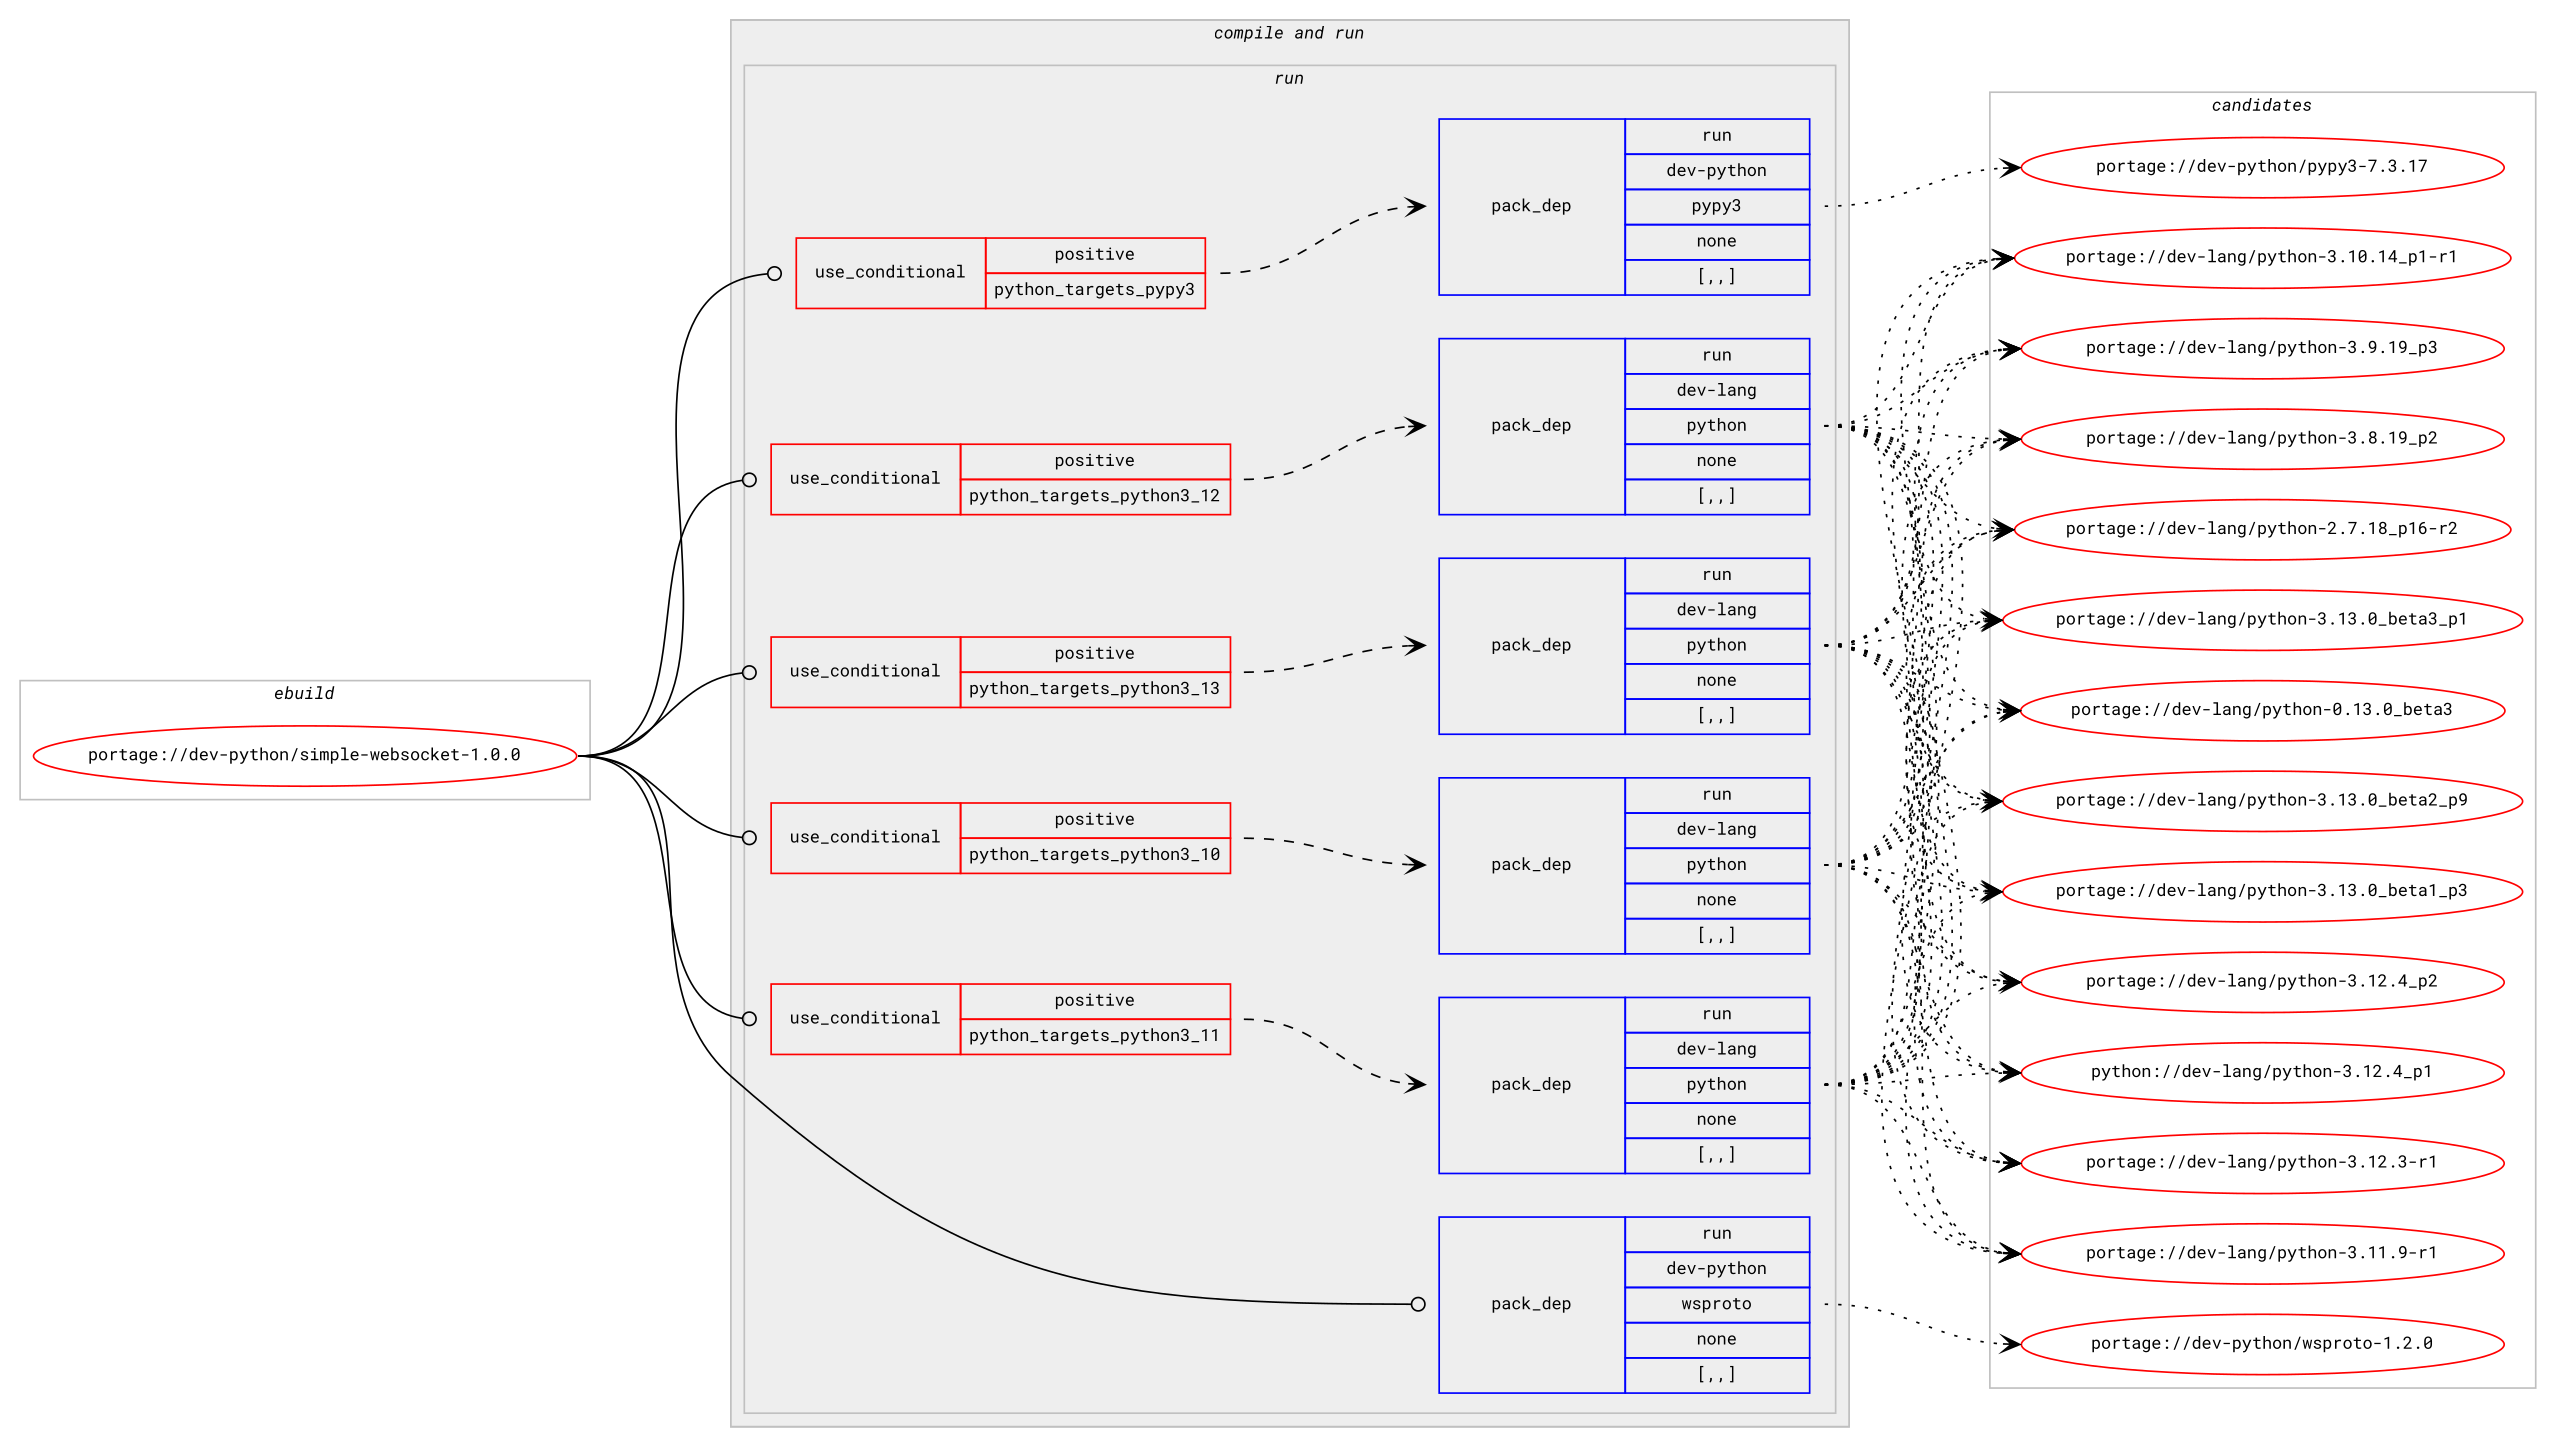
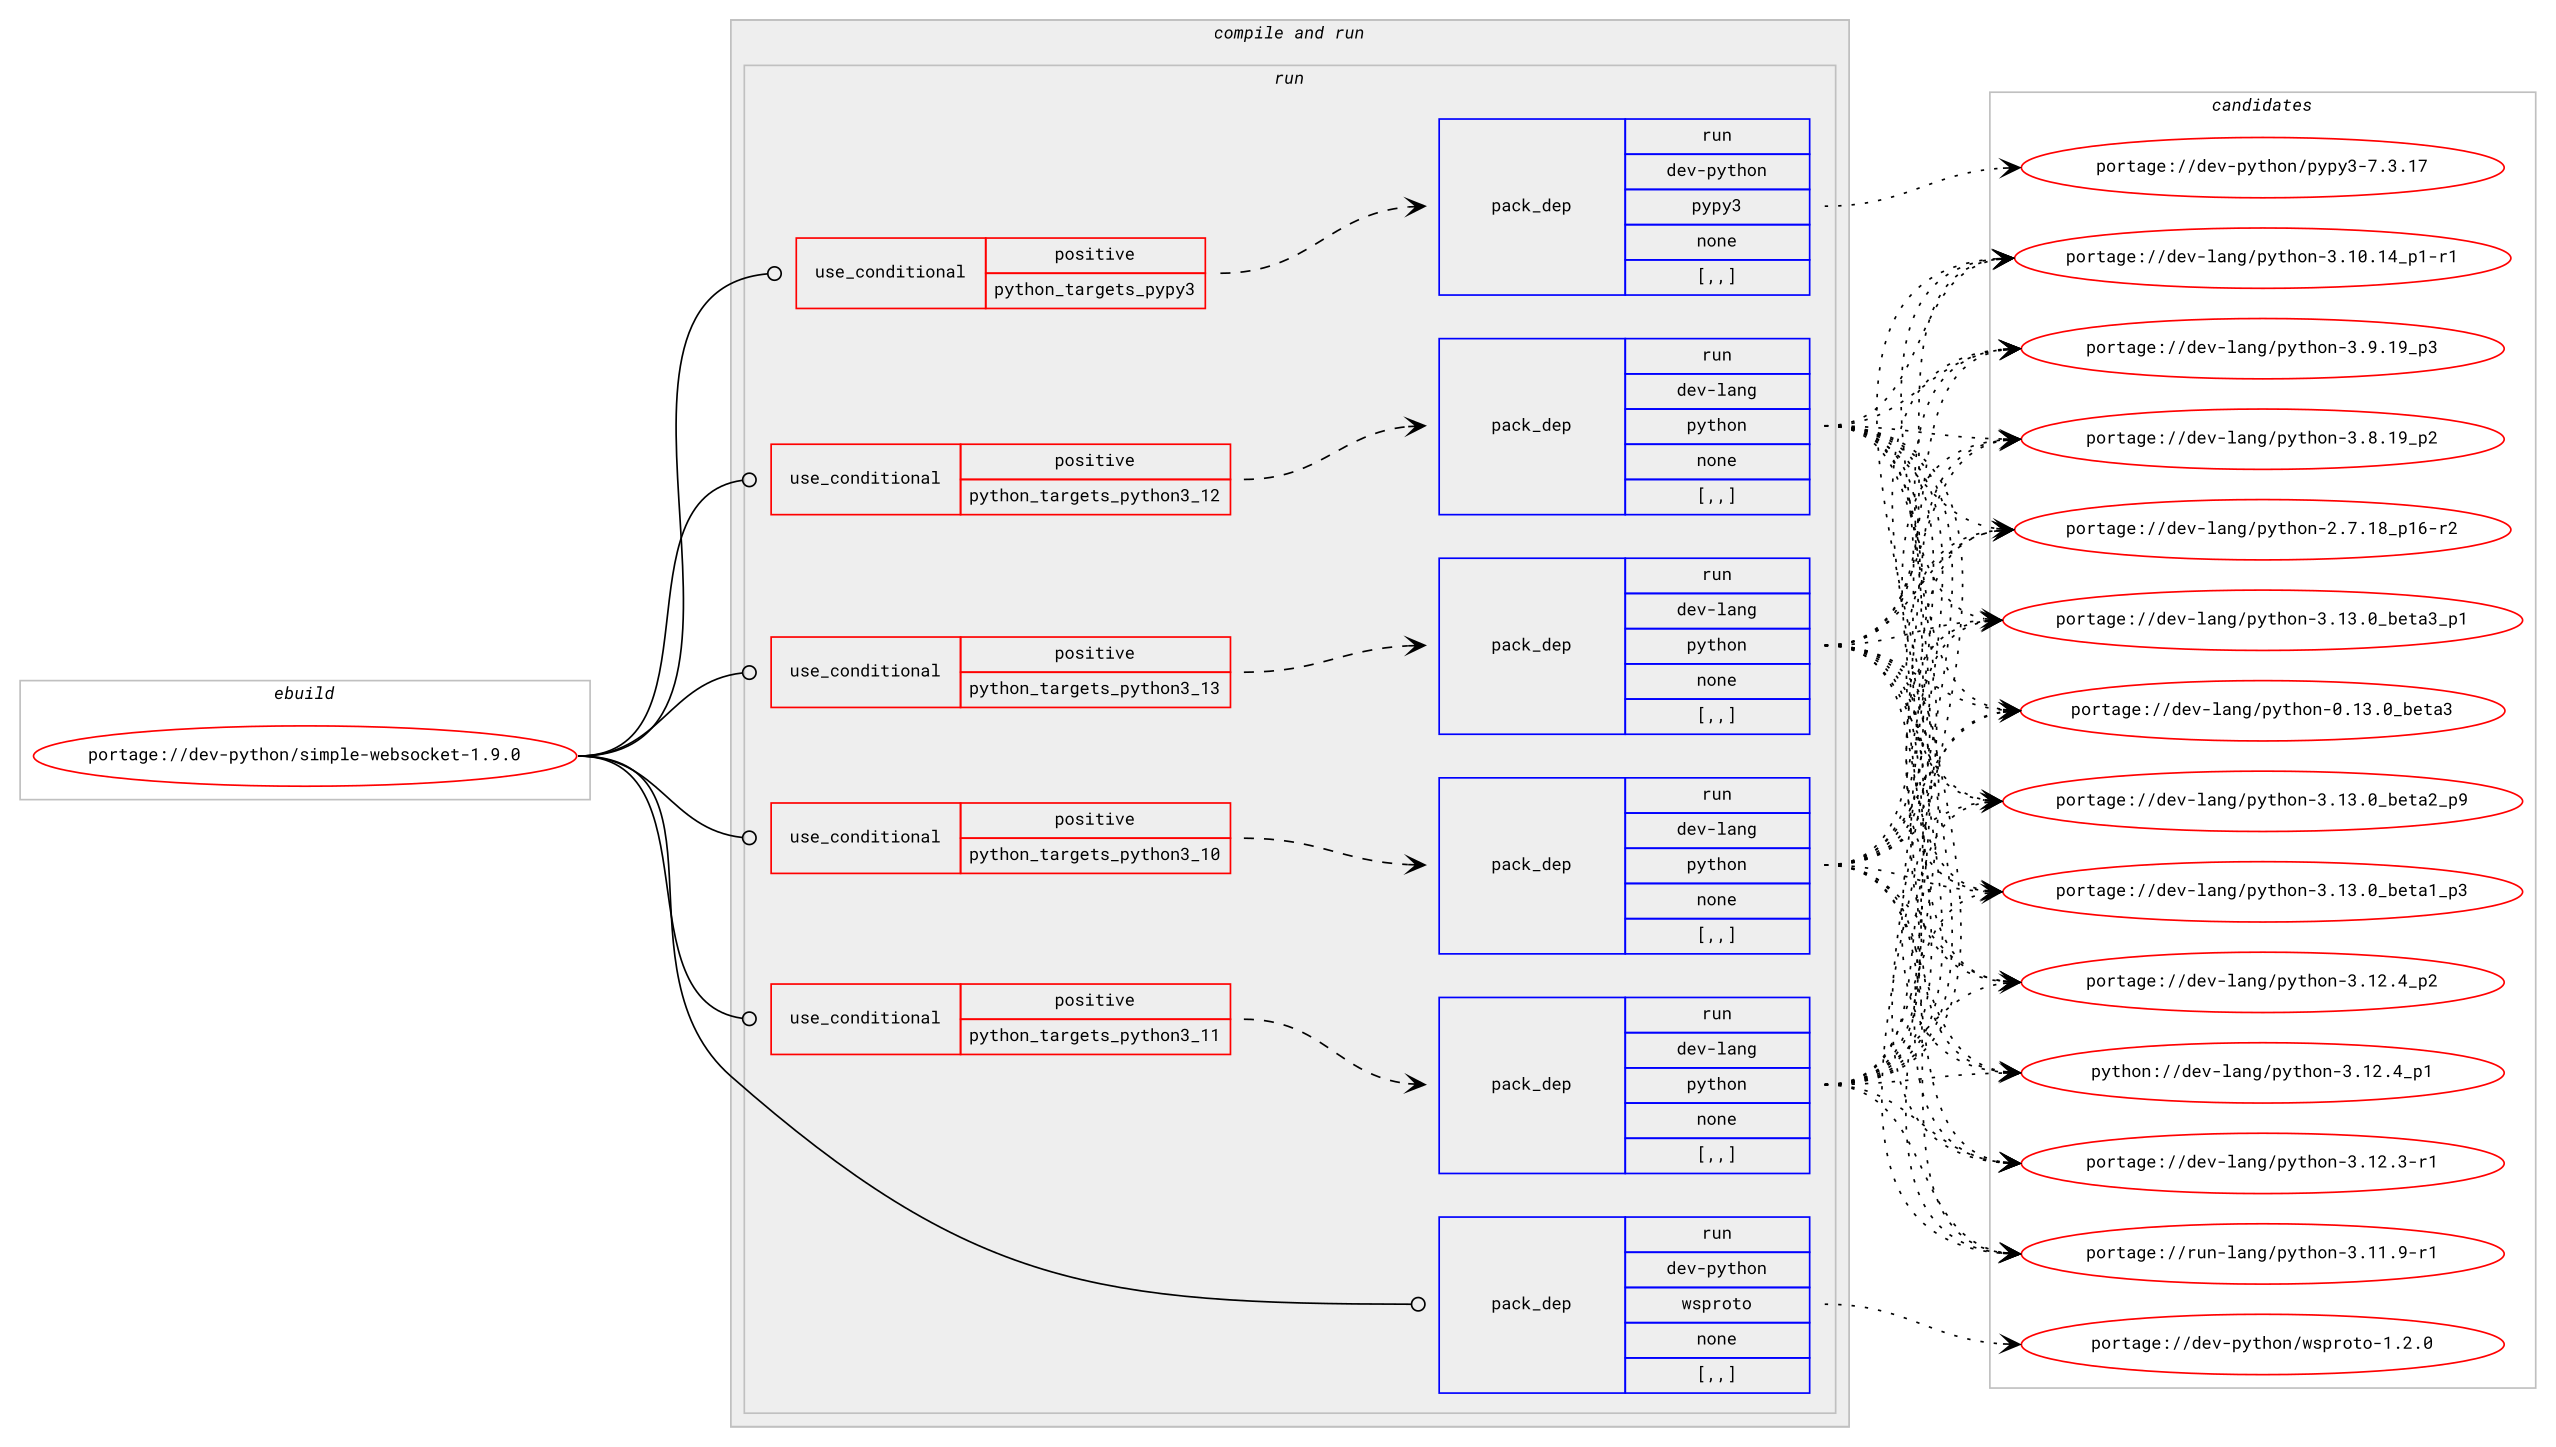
node "portage://dev-python/simple-websocket-1.0.0": label "portage://dev-python/simple-websocket-1.0.0" -> "portage://dev-python/simple-websocket-1.9.0"
node "portage://dev-lang/python-3.11.9-r1": label "portage://dev-lang/python-3.11.9-r1" -> "portage://run-lang/python-3.11.9-r1"
